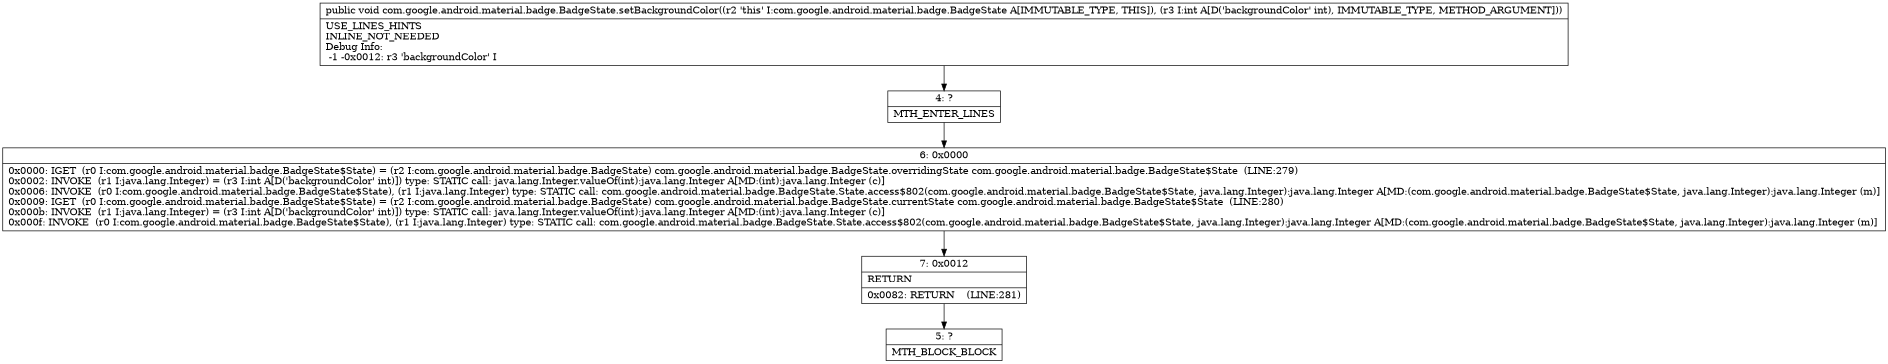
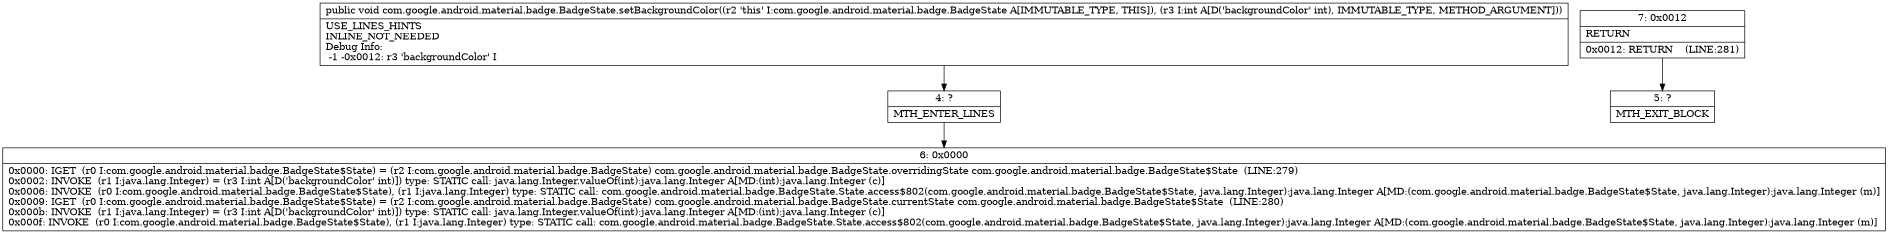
edge "6: 0x0000" -> "7: 0x0012": removed
node "7: 0x0012": text "0x0082: RETURN    (LINE:281)" -> "0x0012: RETURN    (LINE:281)"
node "5: ?": text "MTH_BLOCK_BLOCK" -> "MTH_EXIT_BLOCK"
